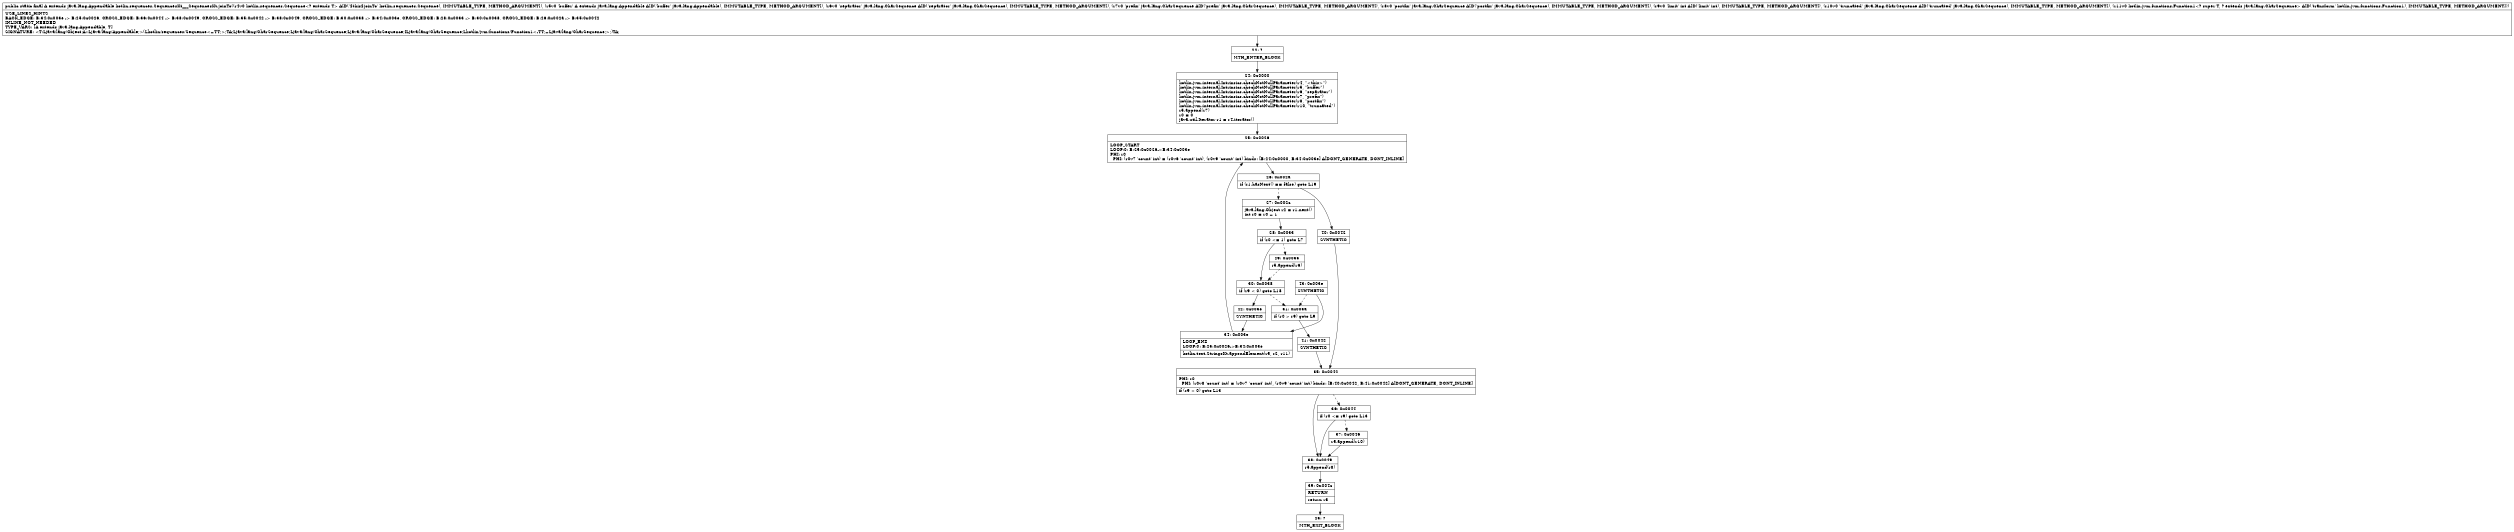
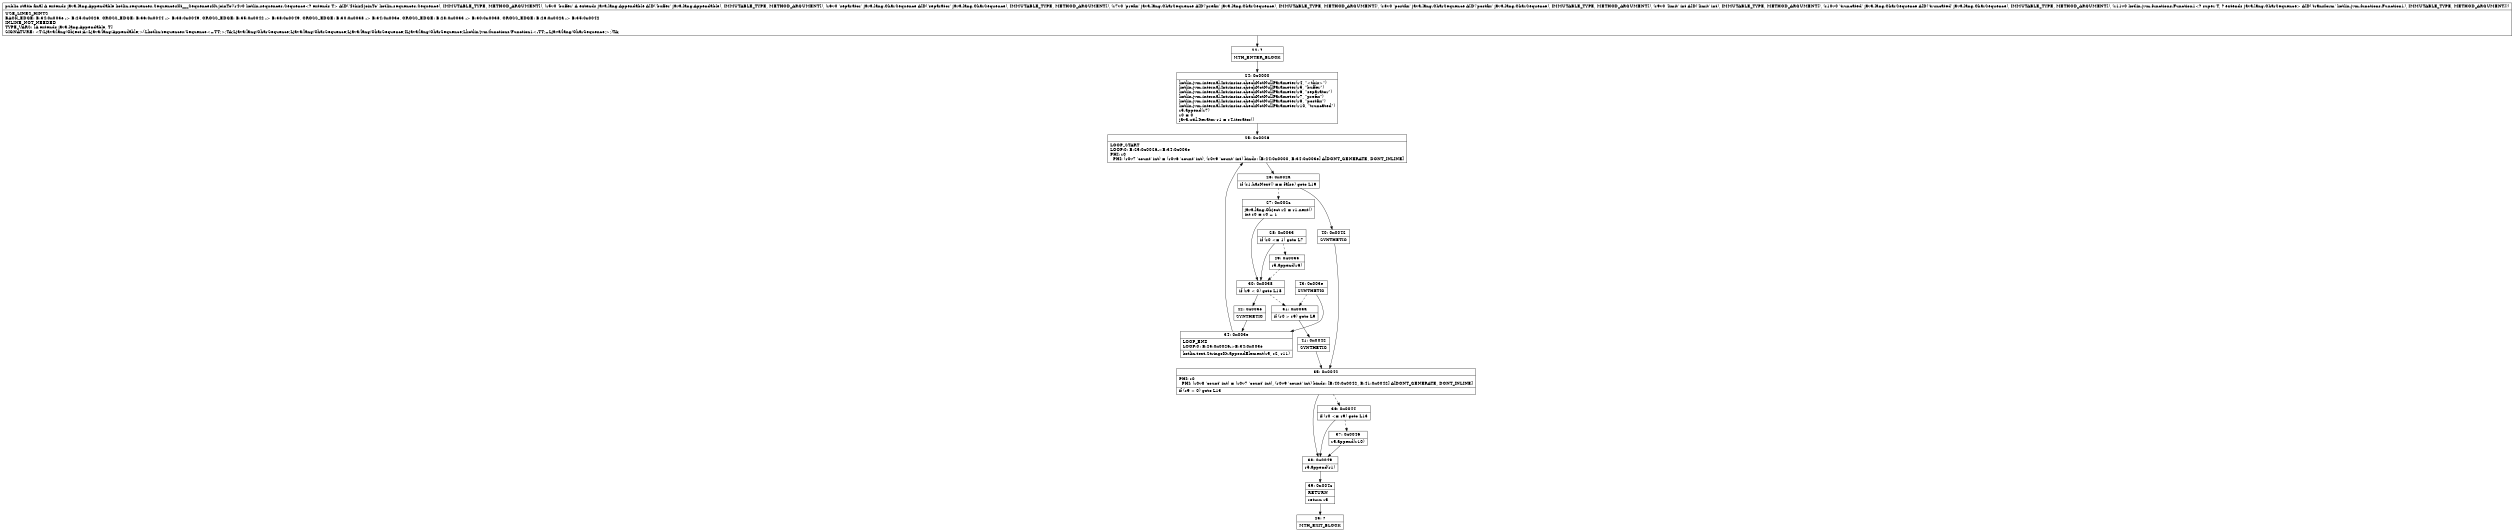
edge "27: 0x002c" -> "28: 0x0033": now "27: 0x002c" -> "30: 0x0038"
node "38: 0x0049": text "r5.append(r8)" -> "r5.append(r1)"
